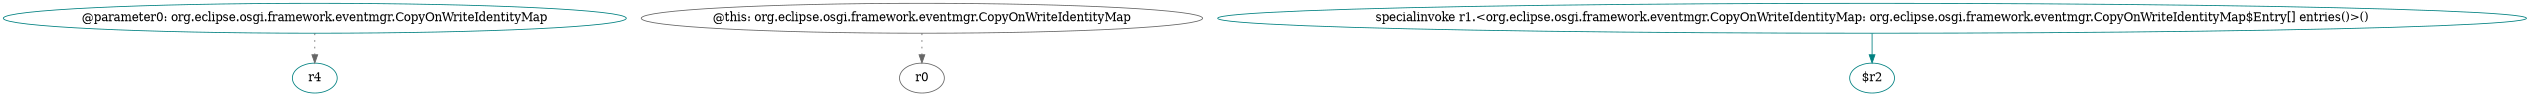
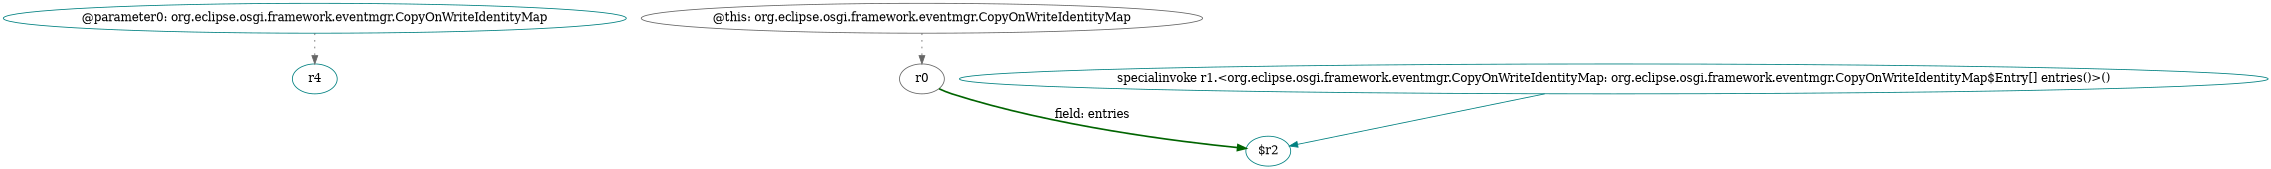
edge "r0" -> "$r2": added, label "field: entries"
